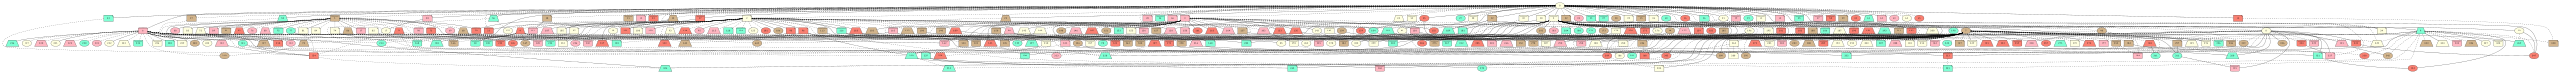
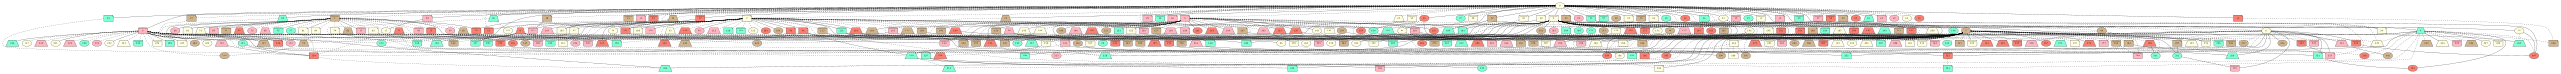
node "291": shape ellipse -> note
